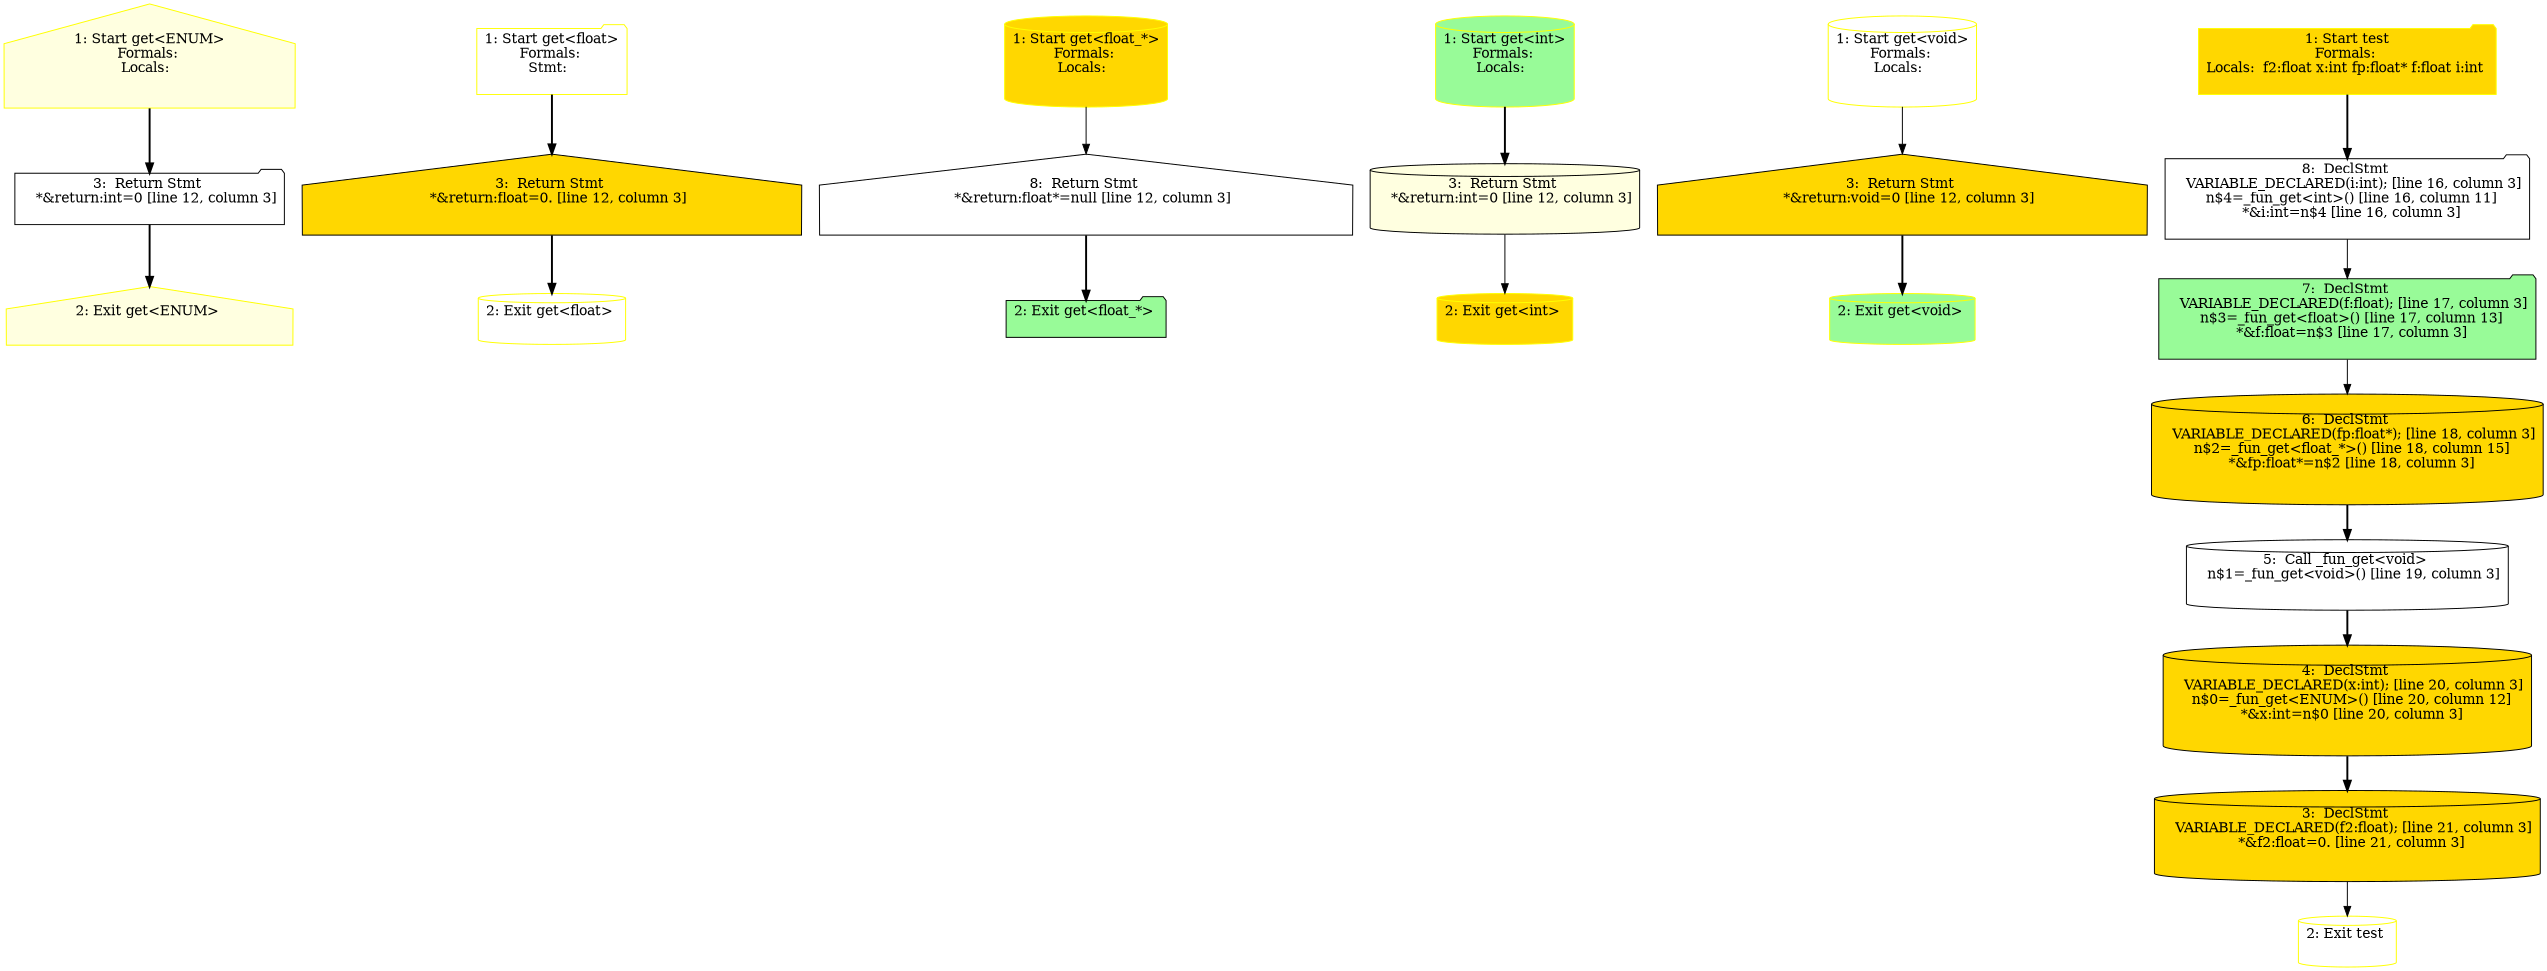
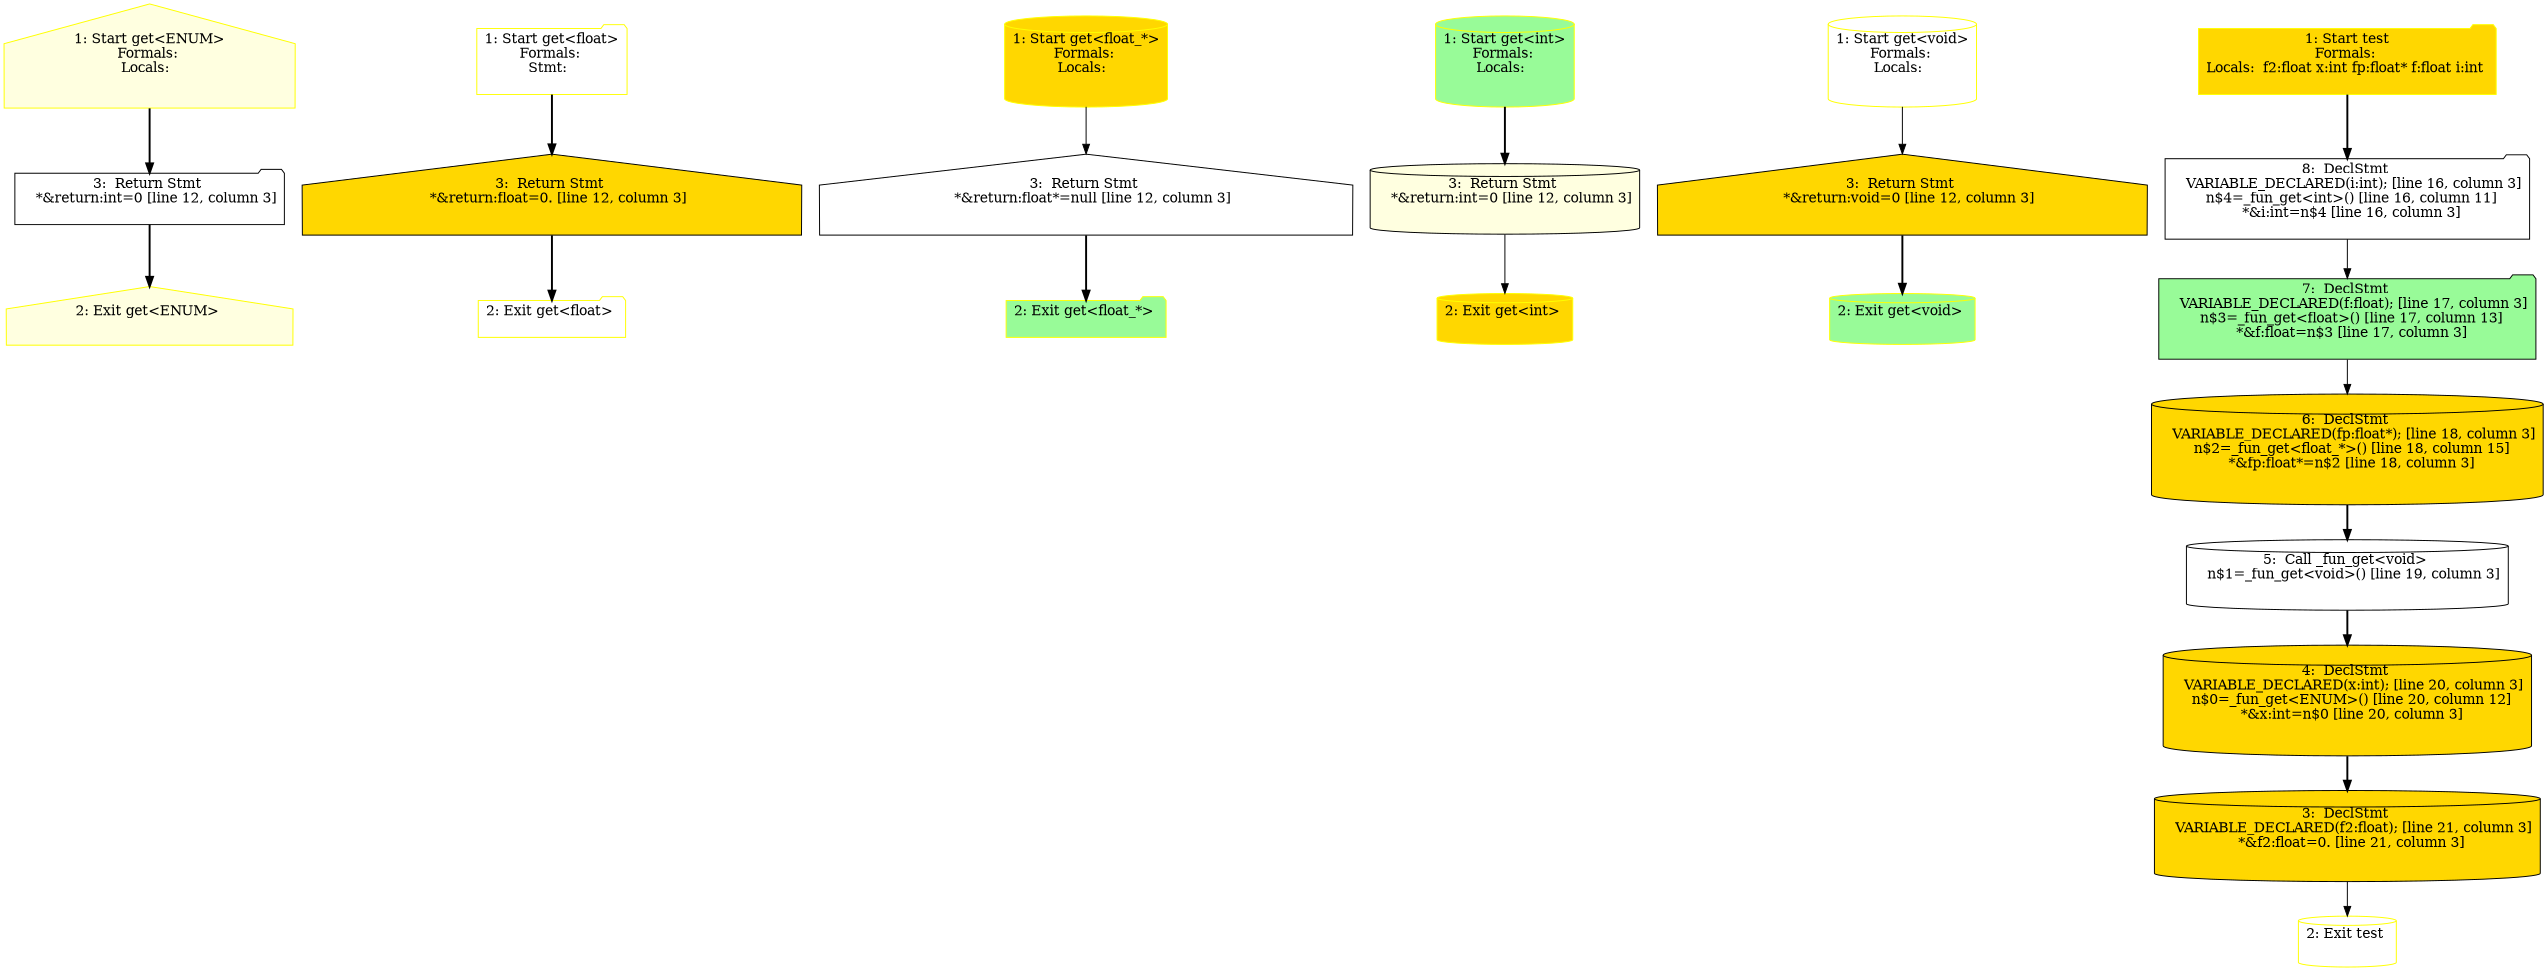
node "8:  Return Stmt *&return:float*=null [line 12, column 3]": label "8:  Return Stmt *&return:float*=null [line 12, column 3]" -> "3:  Return Stmt *&return:float*=null [line 12, column 3]"
node "2: Exit get<float>": shape cylinder -> folder
node "2: Exit get<float_*>": color black -> yellow
